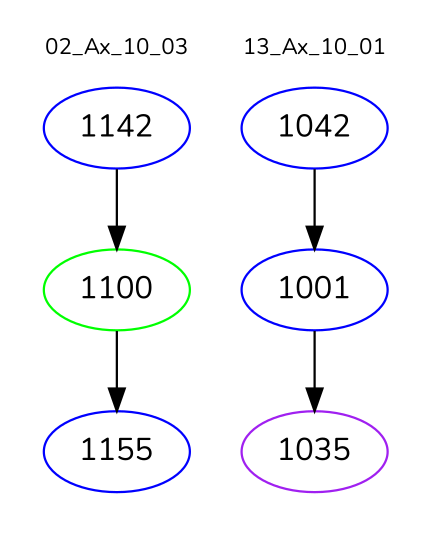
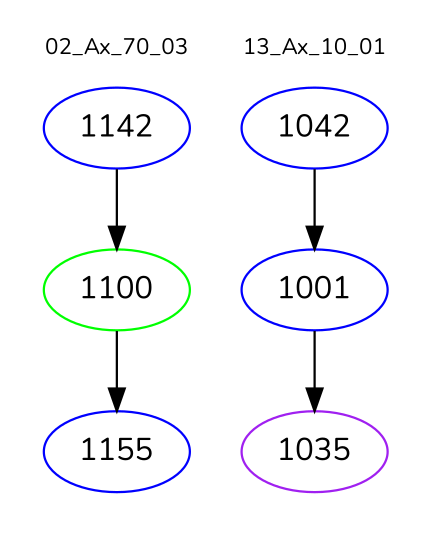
cluster "02_Ax_10_03": label "02_Ax_10_03" -> "02_Ax_70_03"
